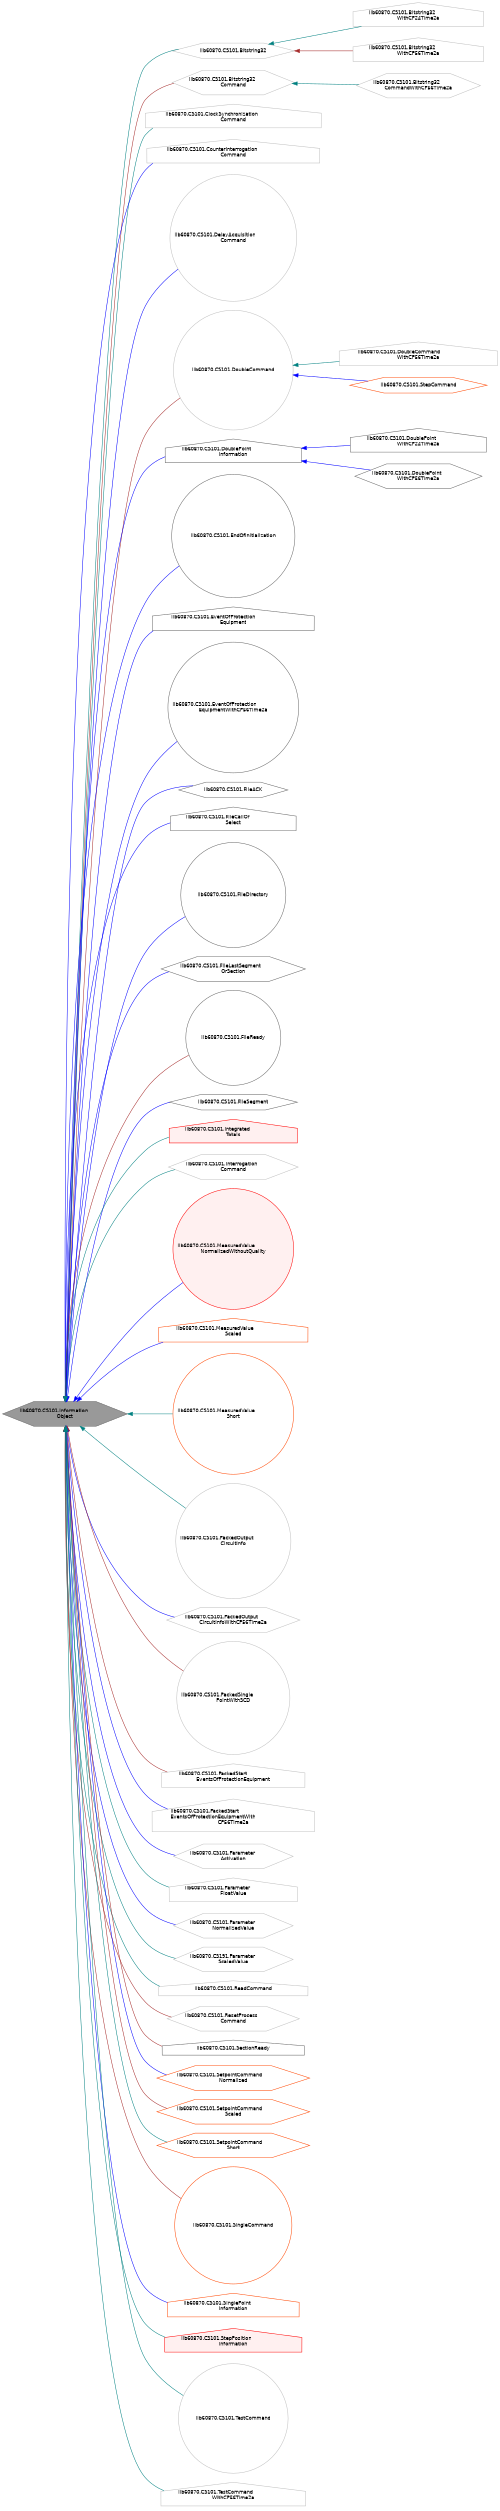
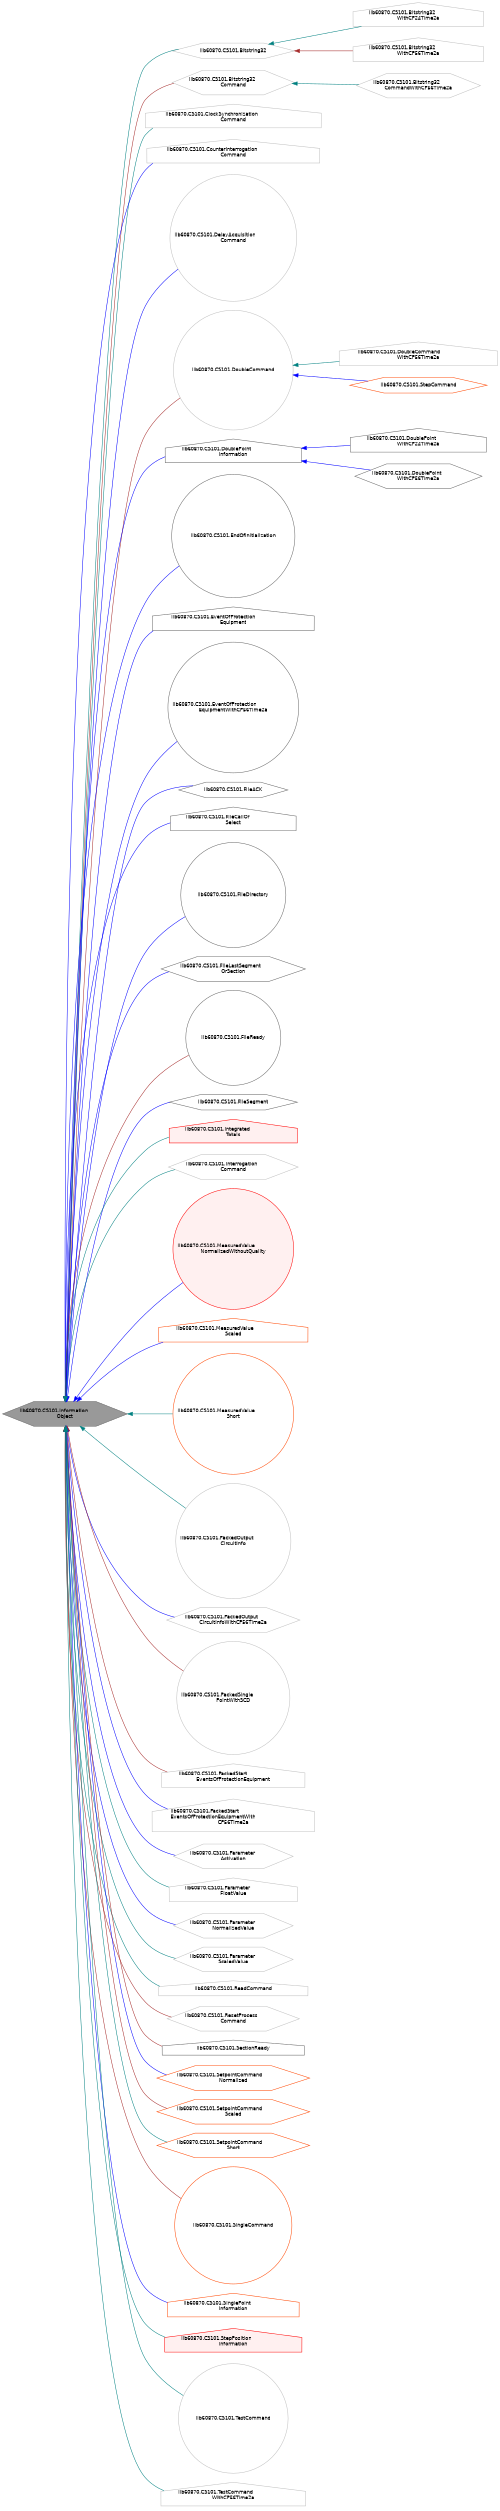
node "lib60870.CS191.Parameter ScaledValue": label "lib60870.CS191.Parameter ScaledValue" -> "lib60870.CS101.Parameter ScaledValue"
